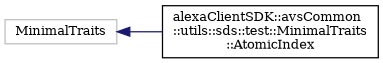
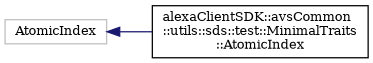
node "MinimalTraits": label "MinimalTraits" -> "AtomicIndex"
